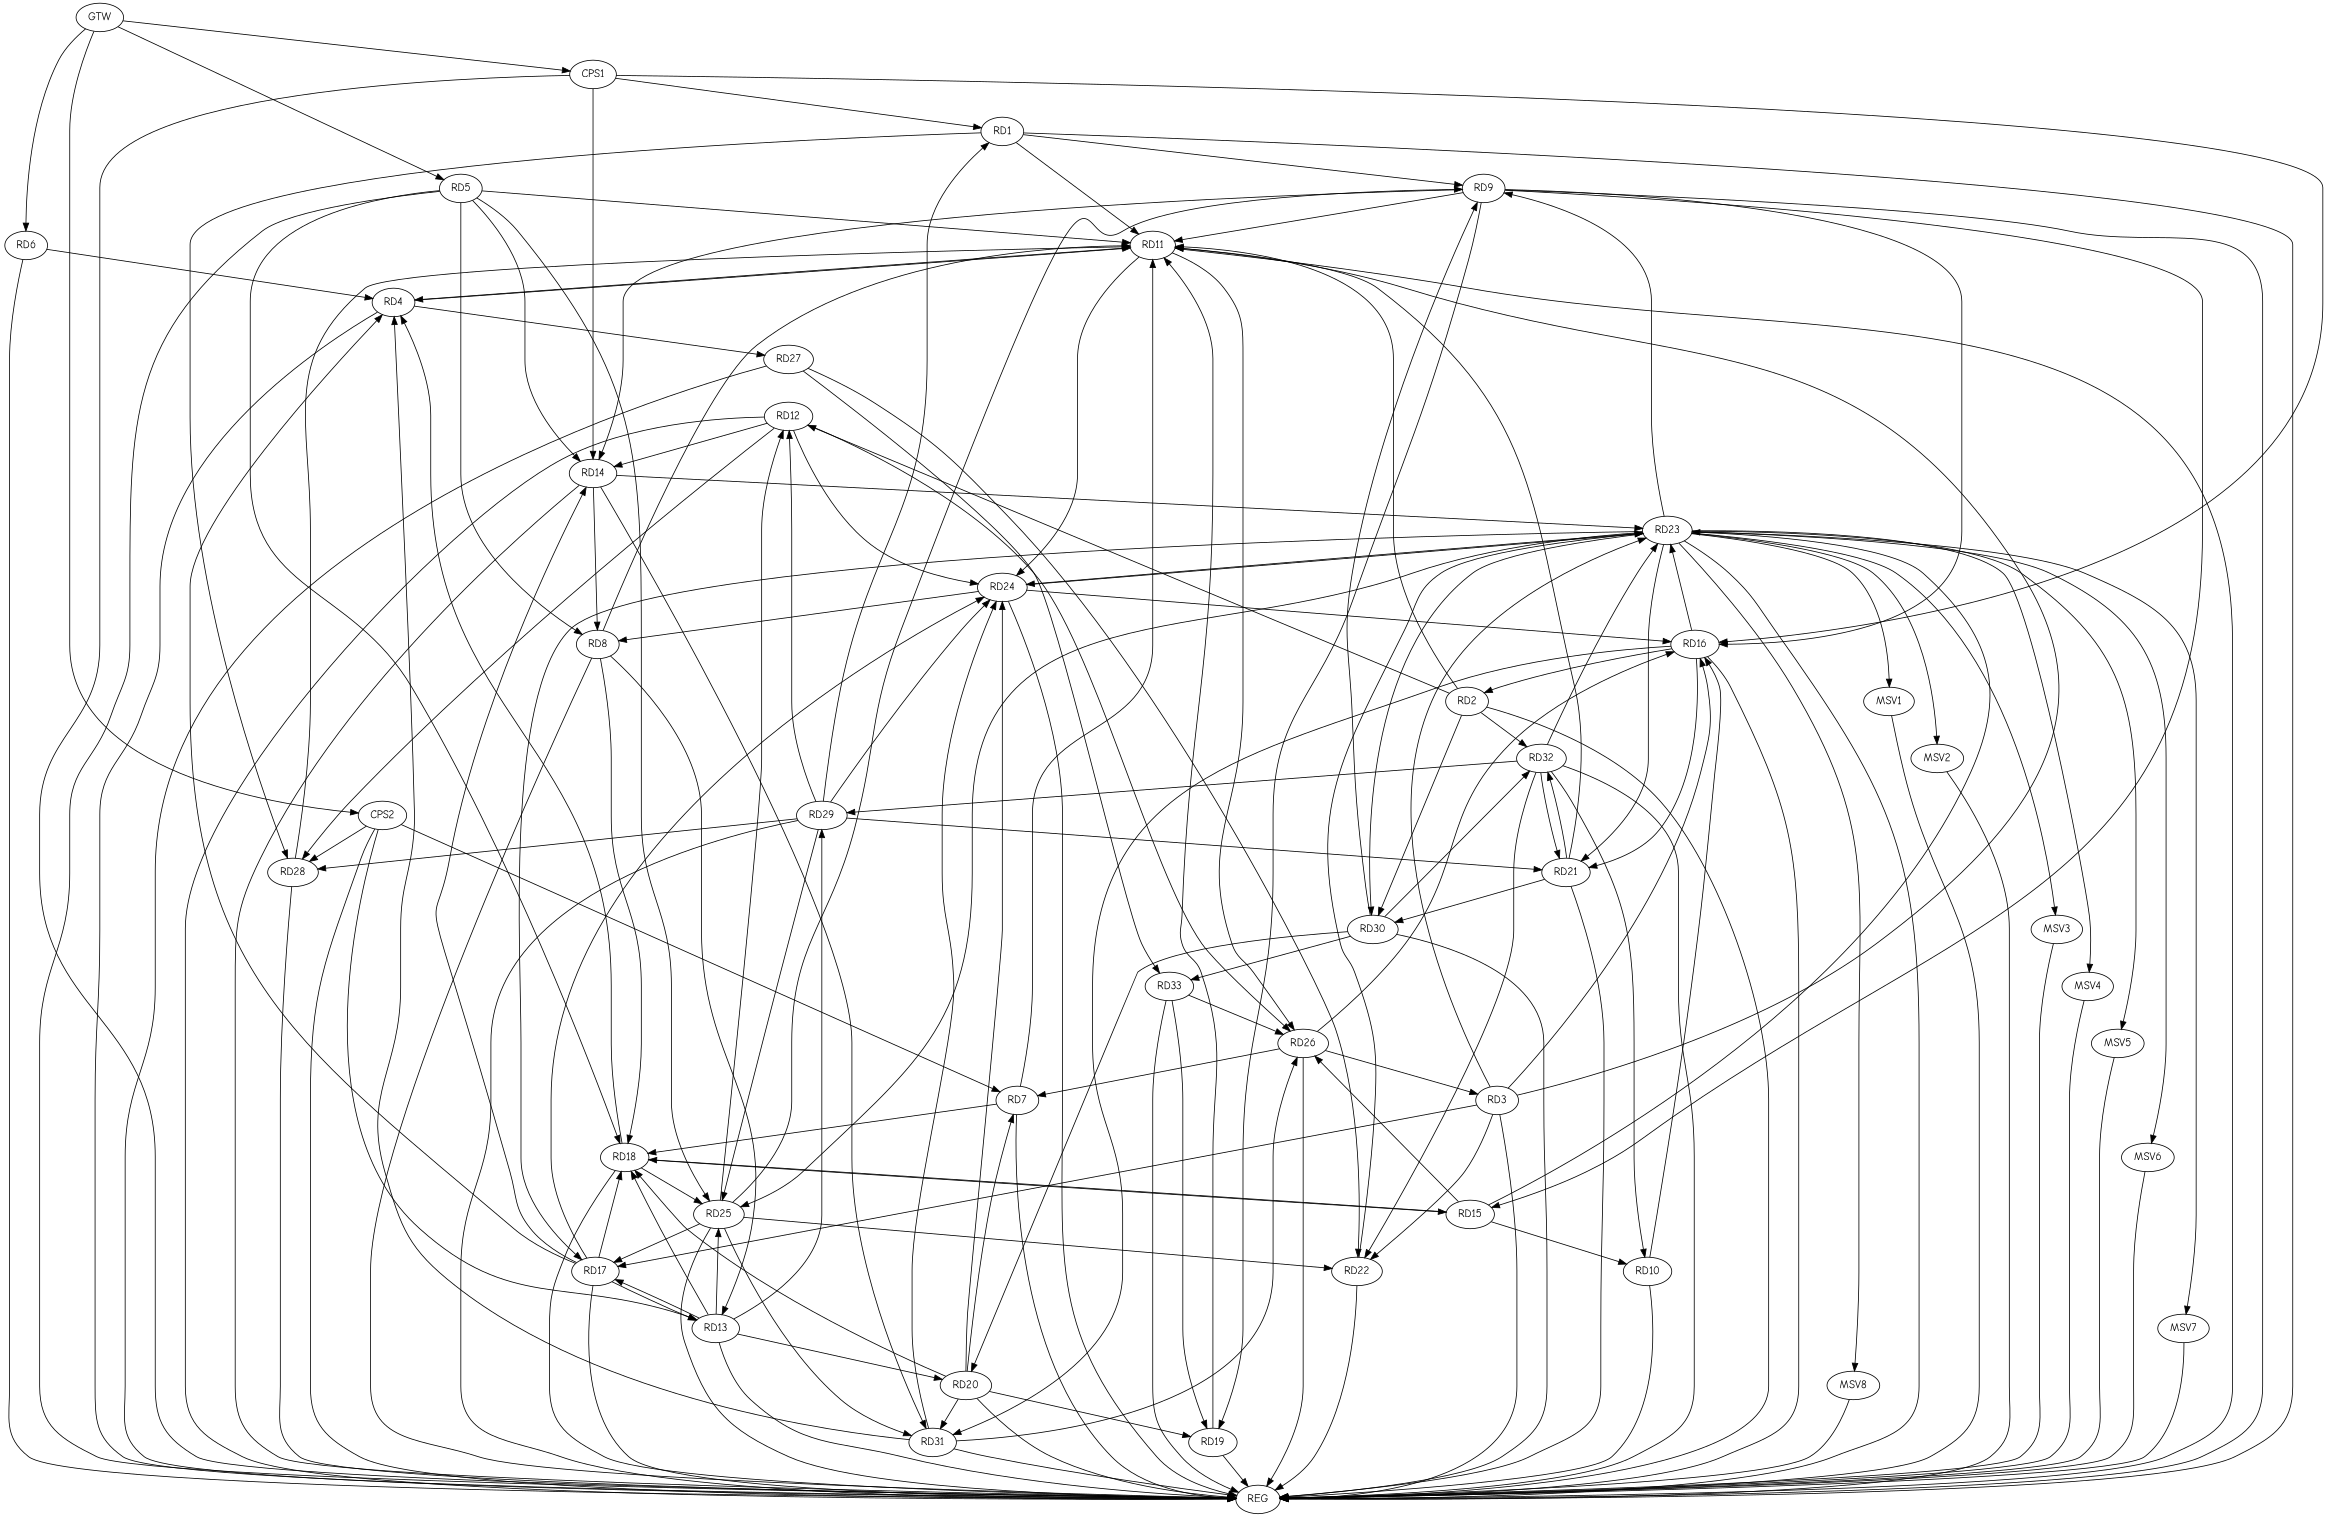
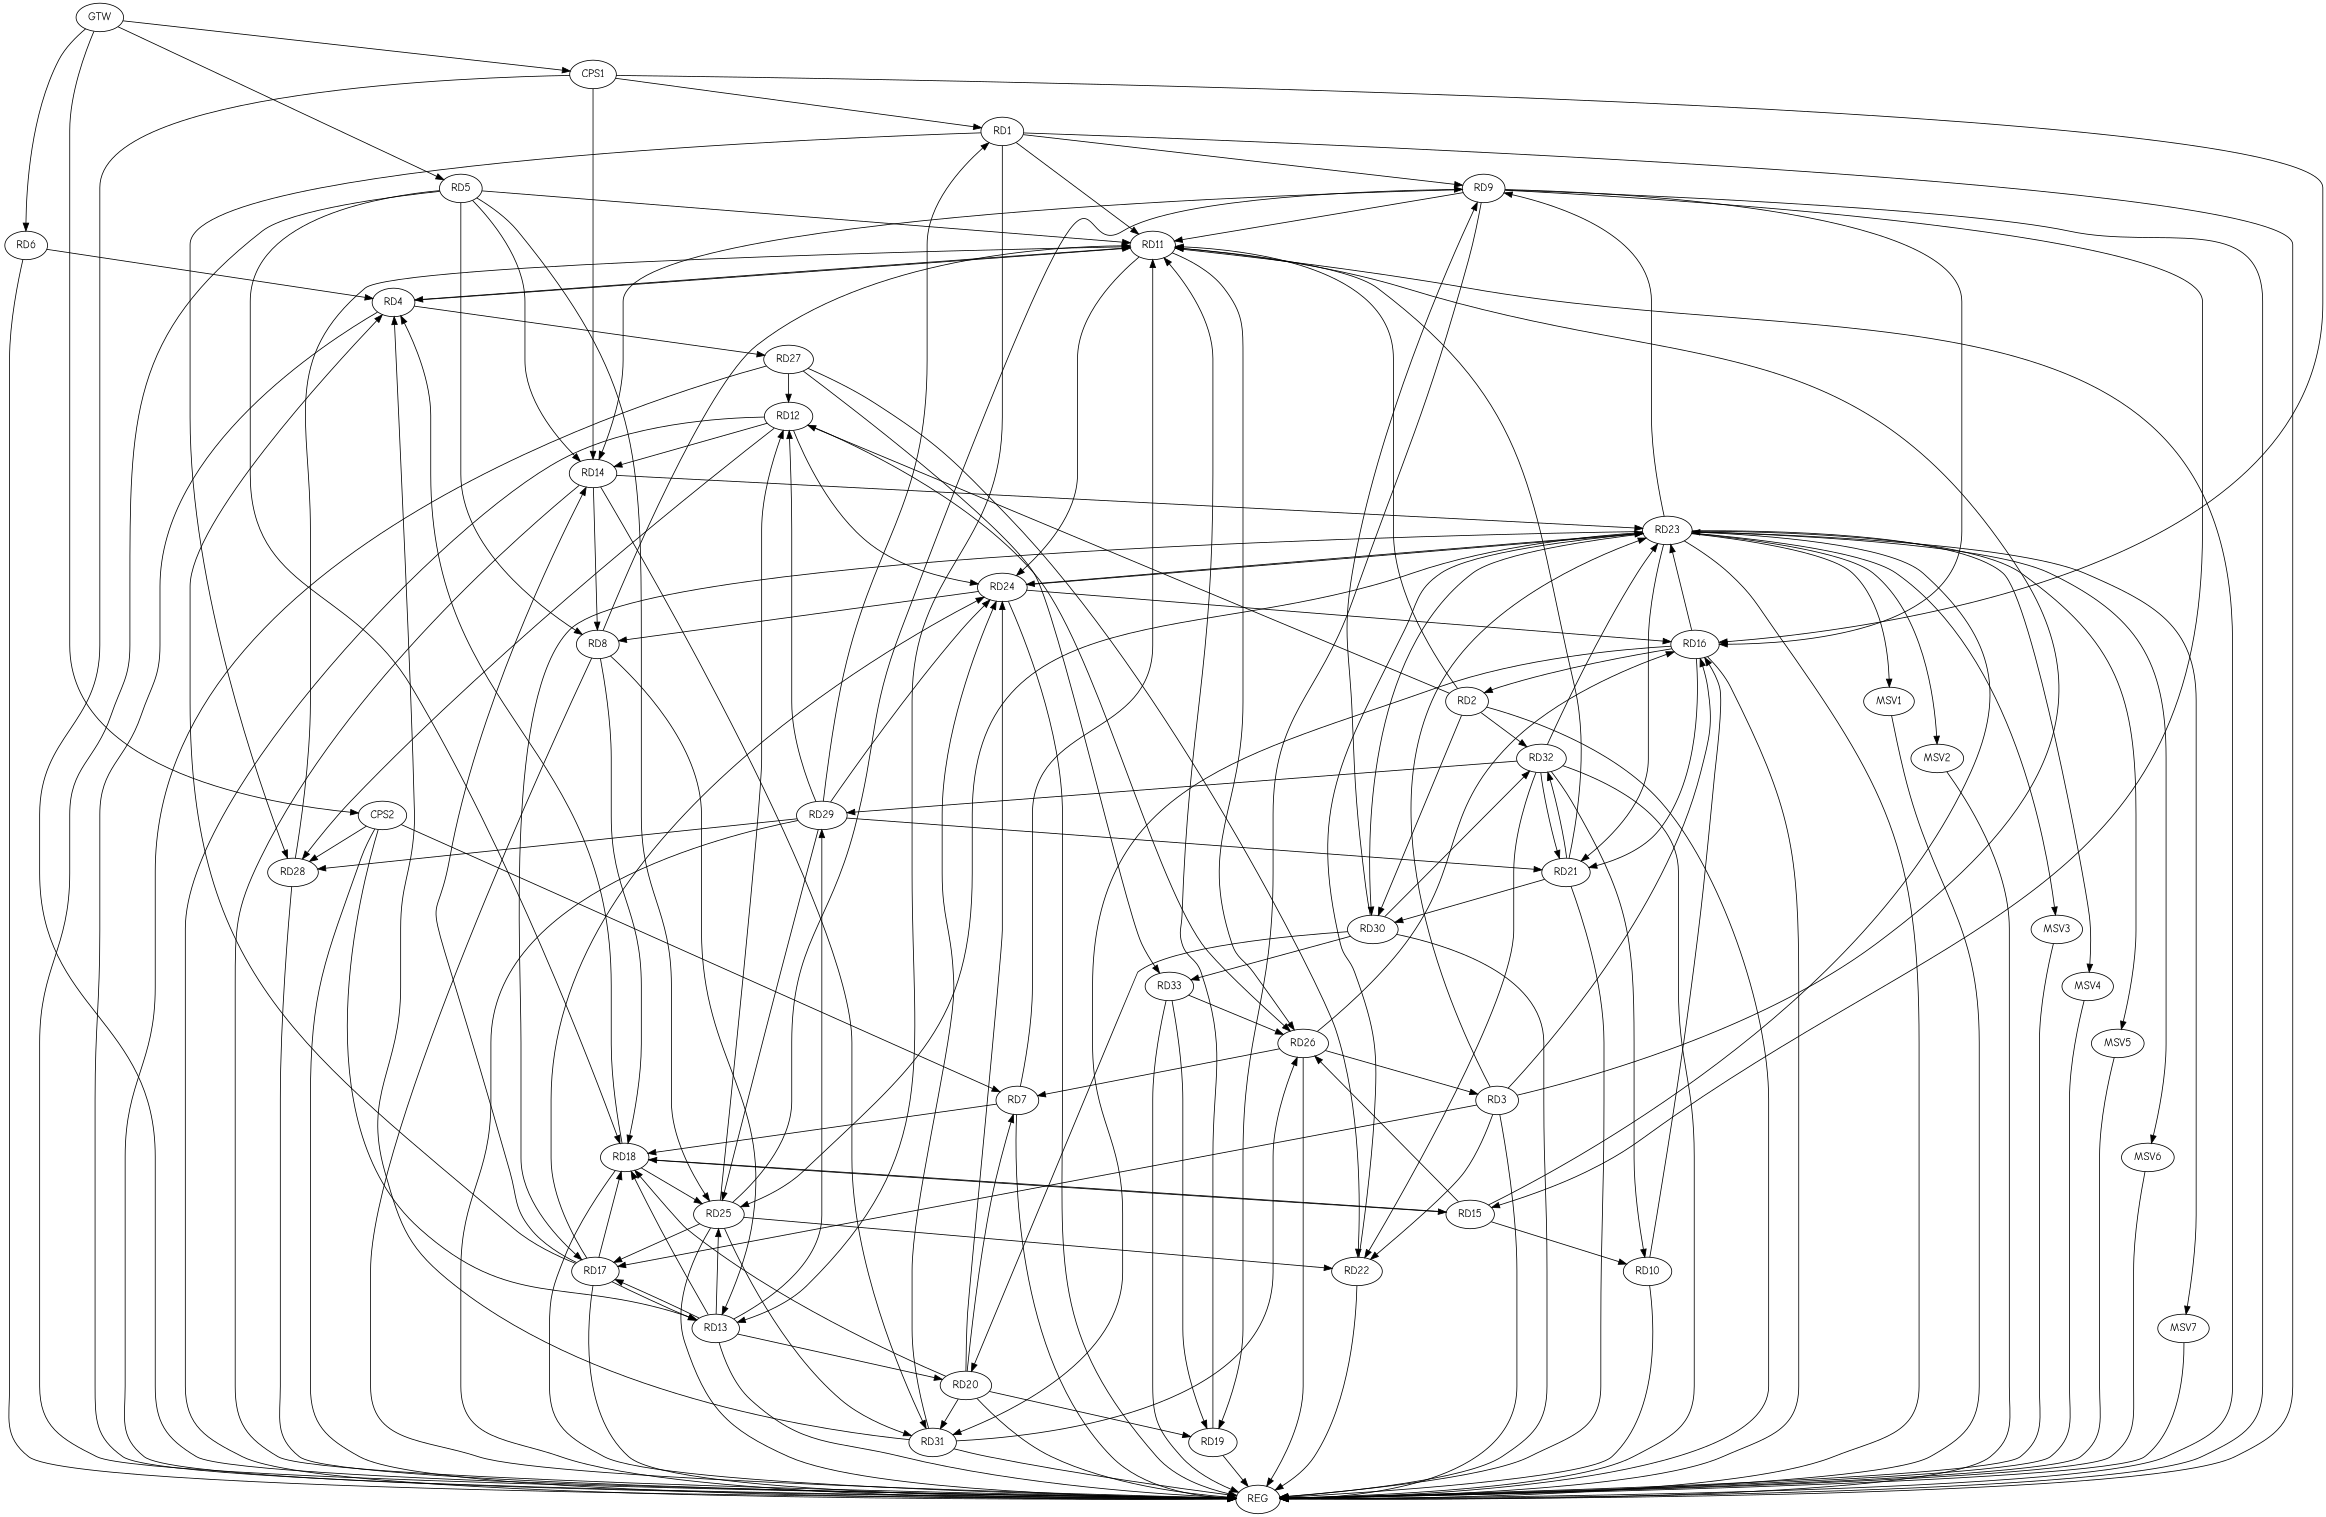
edge "RD27" -> "RD12": added
edge "RD1" -> "RD13": added
node "MSV8": removed
